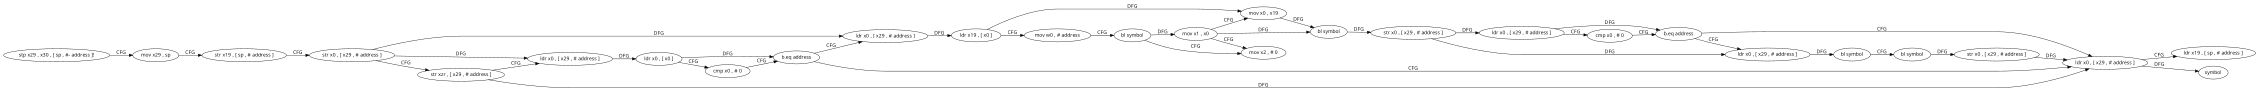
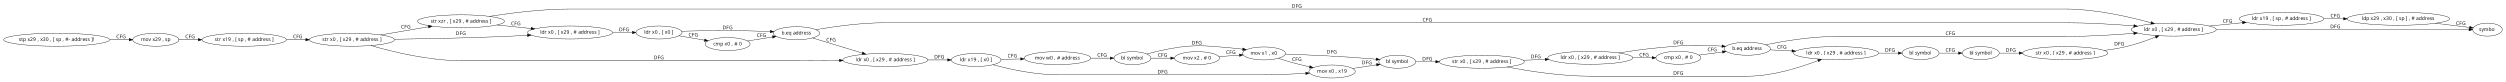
node "ldp x29 , x30 , [ sp ] , # address": added
edge "mov x1 , x0" -> "mov x2 , # 0": reversed
